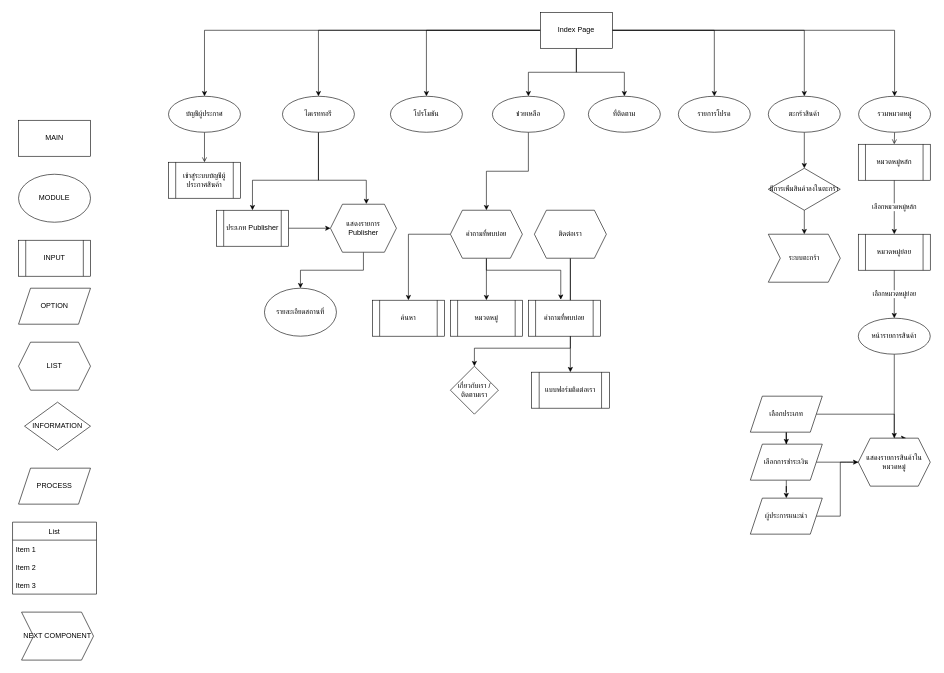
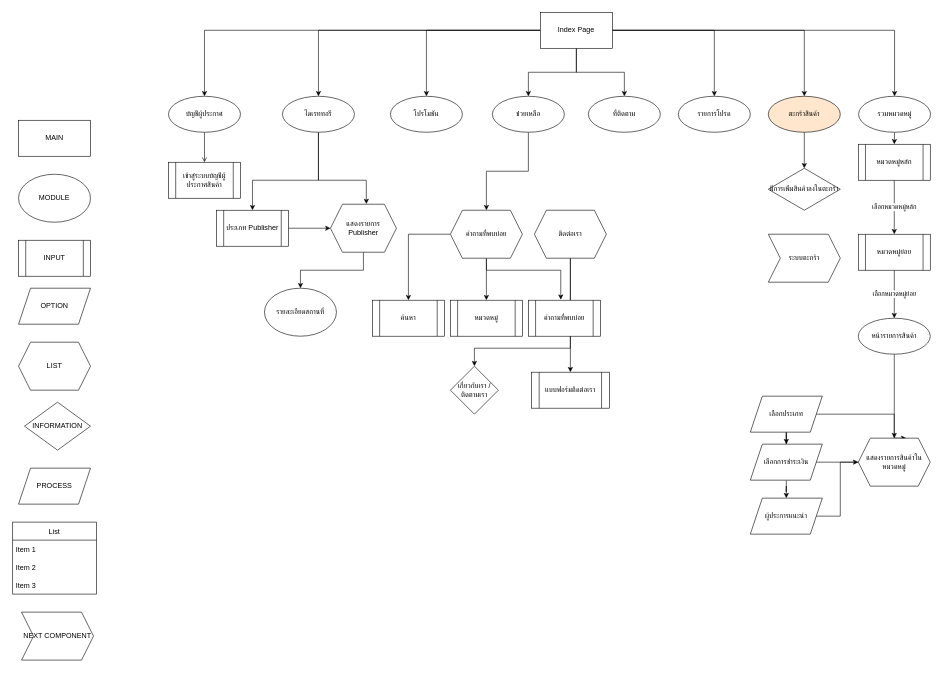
node "ตะกร้าสินค้า": fillcolor #ffffff -> #ffe6cc
edge "รวมหมวดหมู่" -> "หมวดหมู่หลัก": arrowhead open -> classic
edge "มีการเพิ่มสินค้าลงในตะกร้า" -> "ระบบตะกร้า": removed
